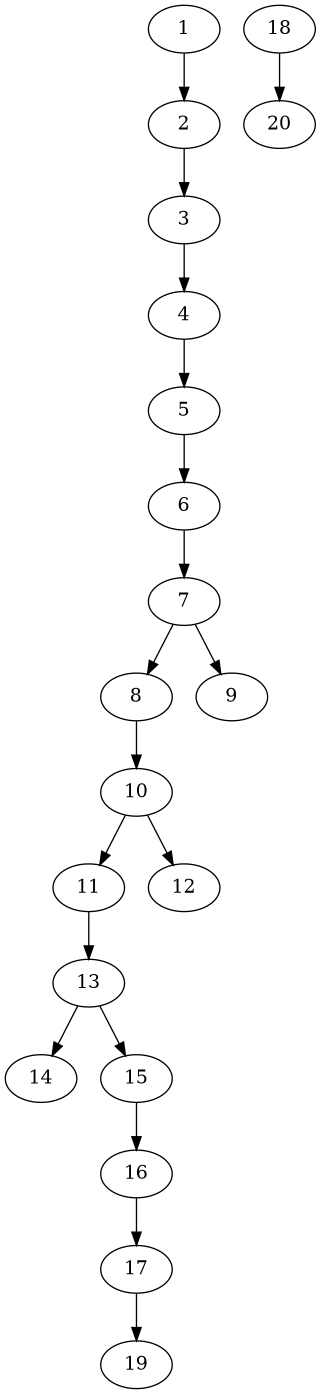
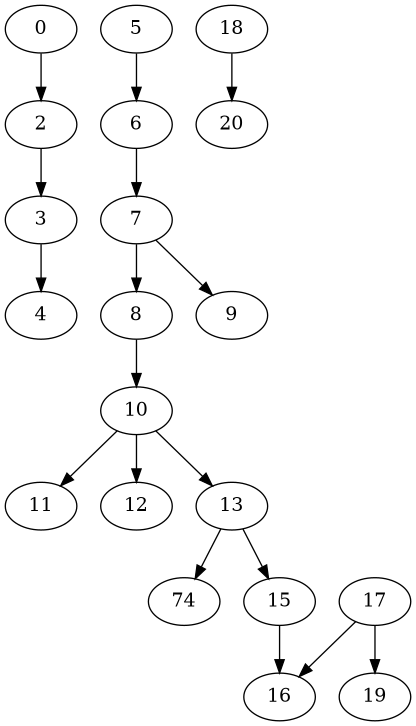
node "1": label "1" -> "0"
edge "4" -> "5": removed
edge "11" -> "13": now "10" -> "13"
node "14": label "14" -> "74"
edge "16" -> "17": reversed
